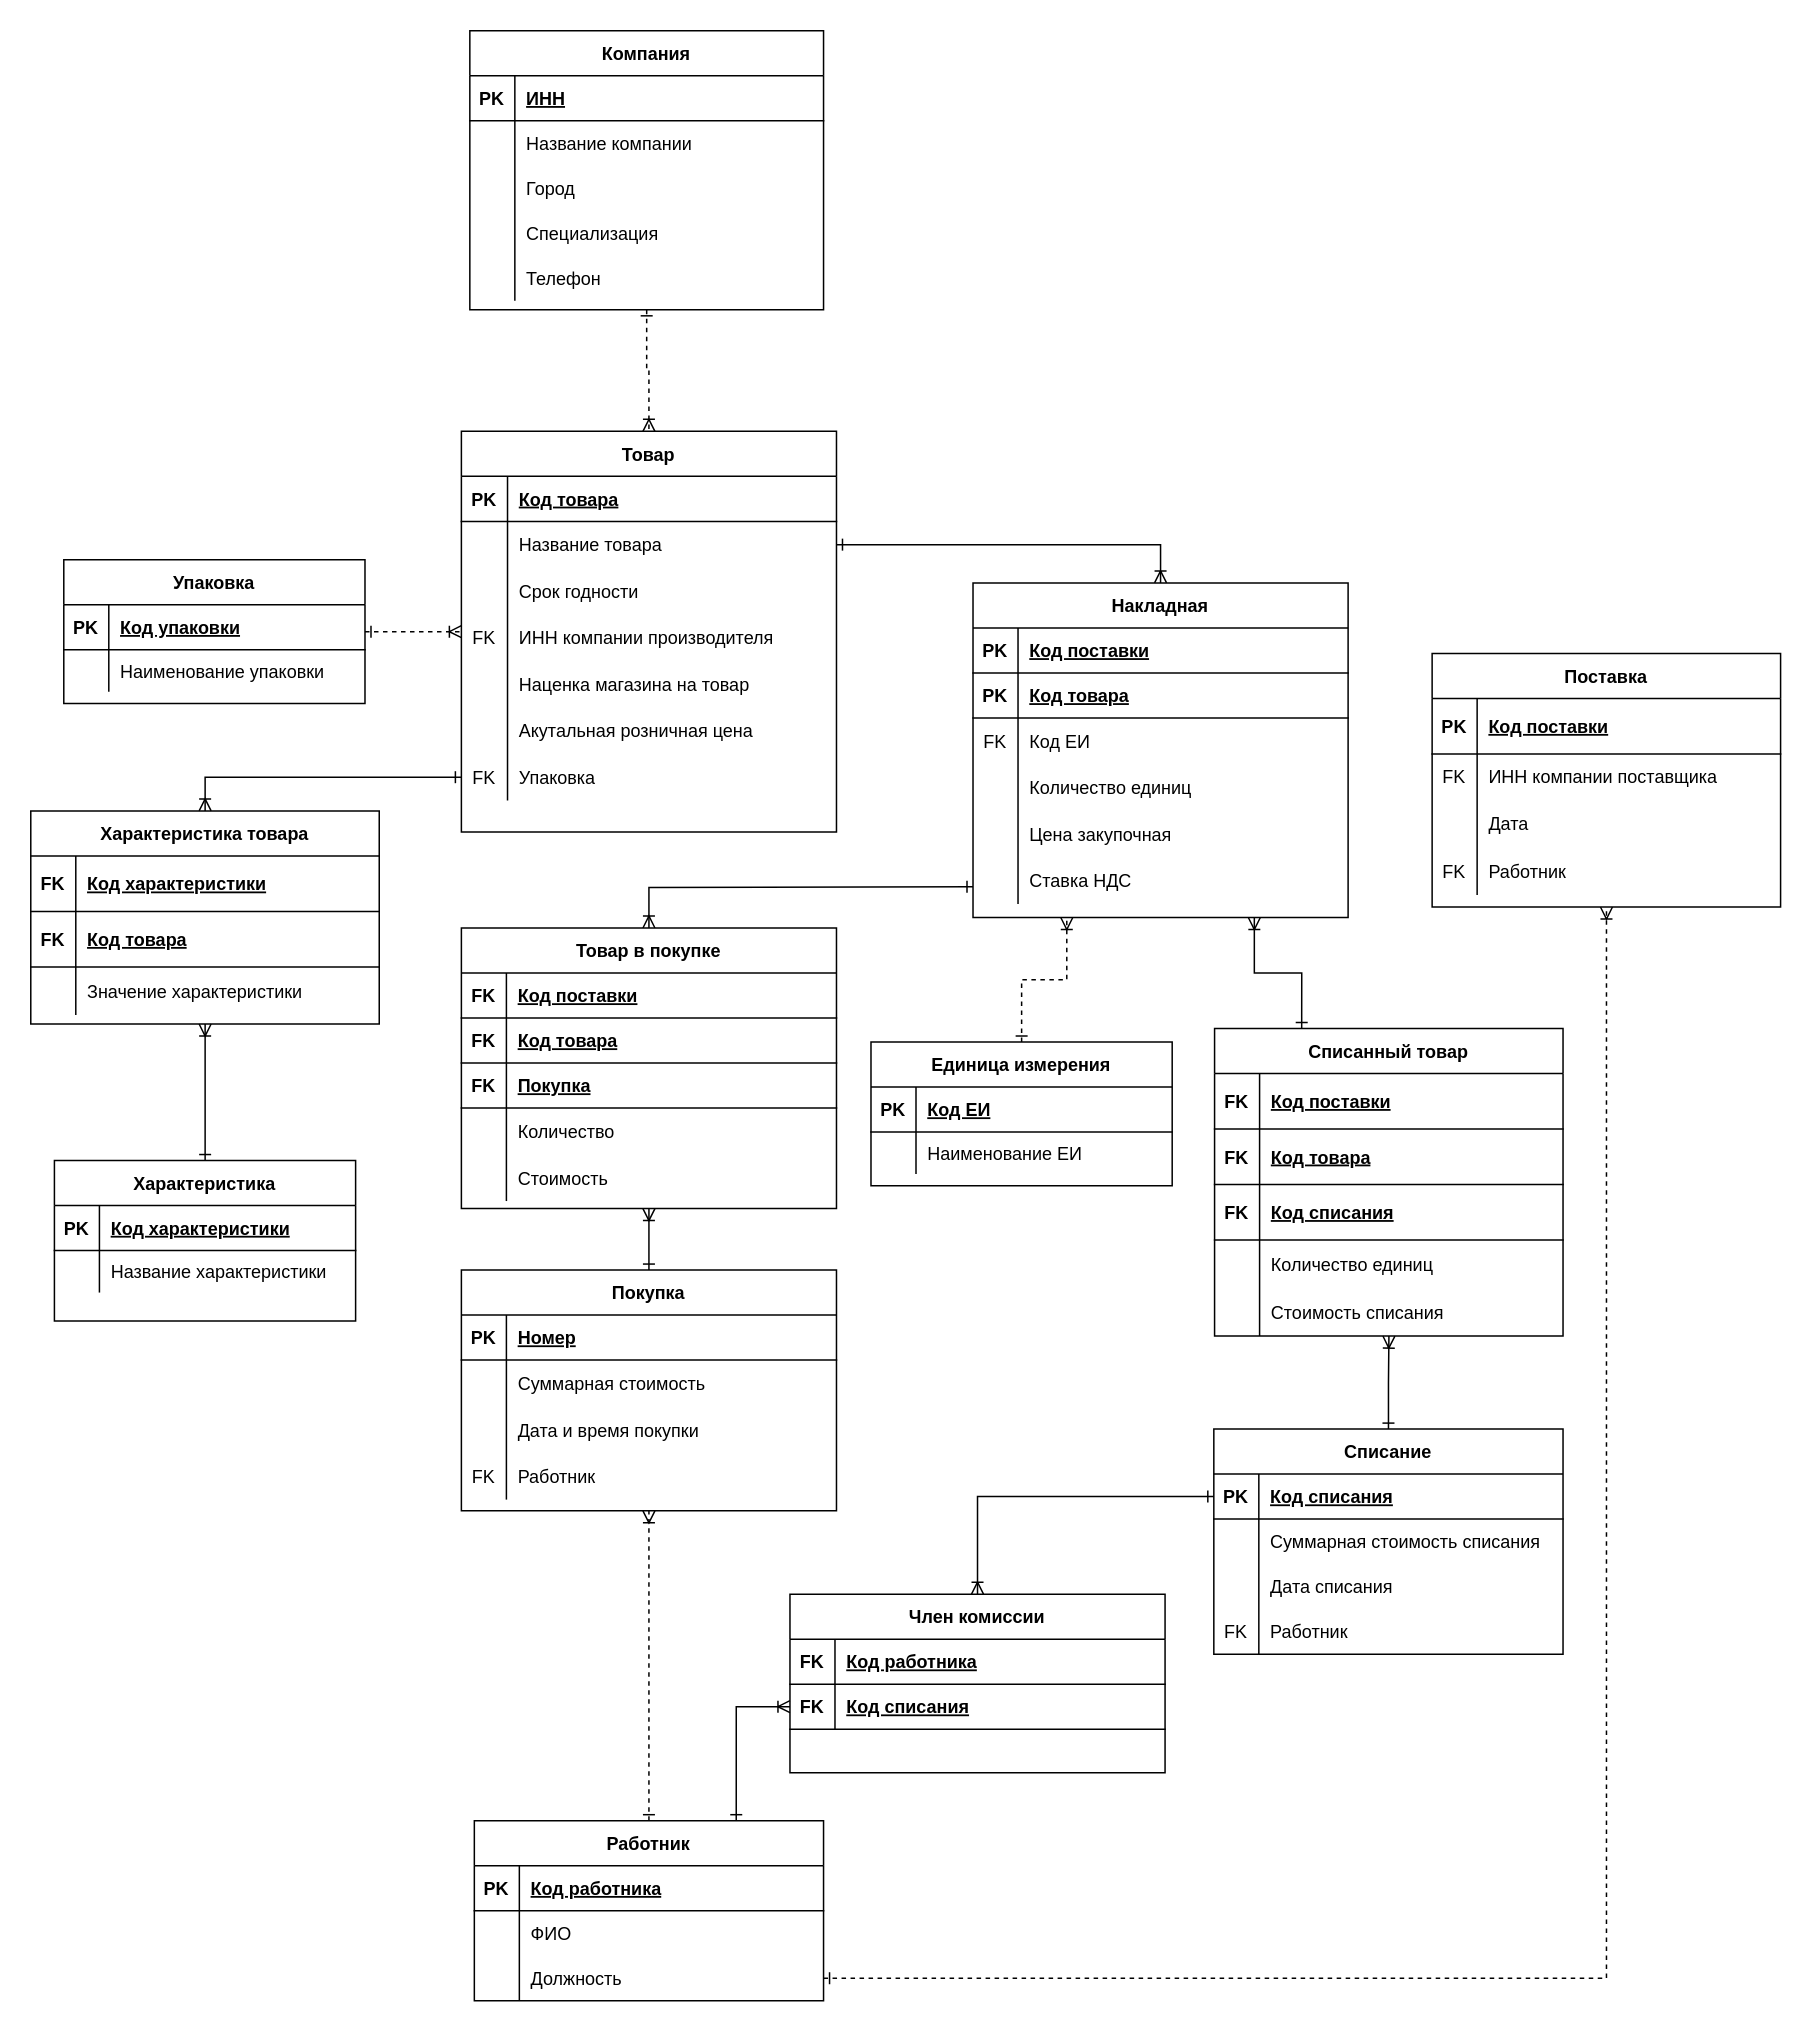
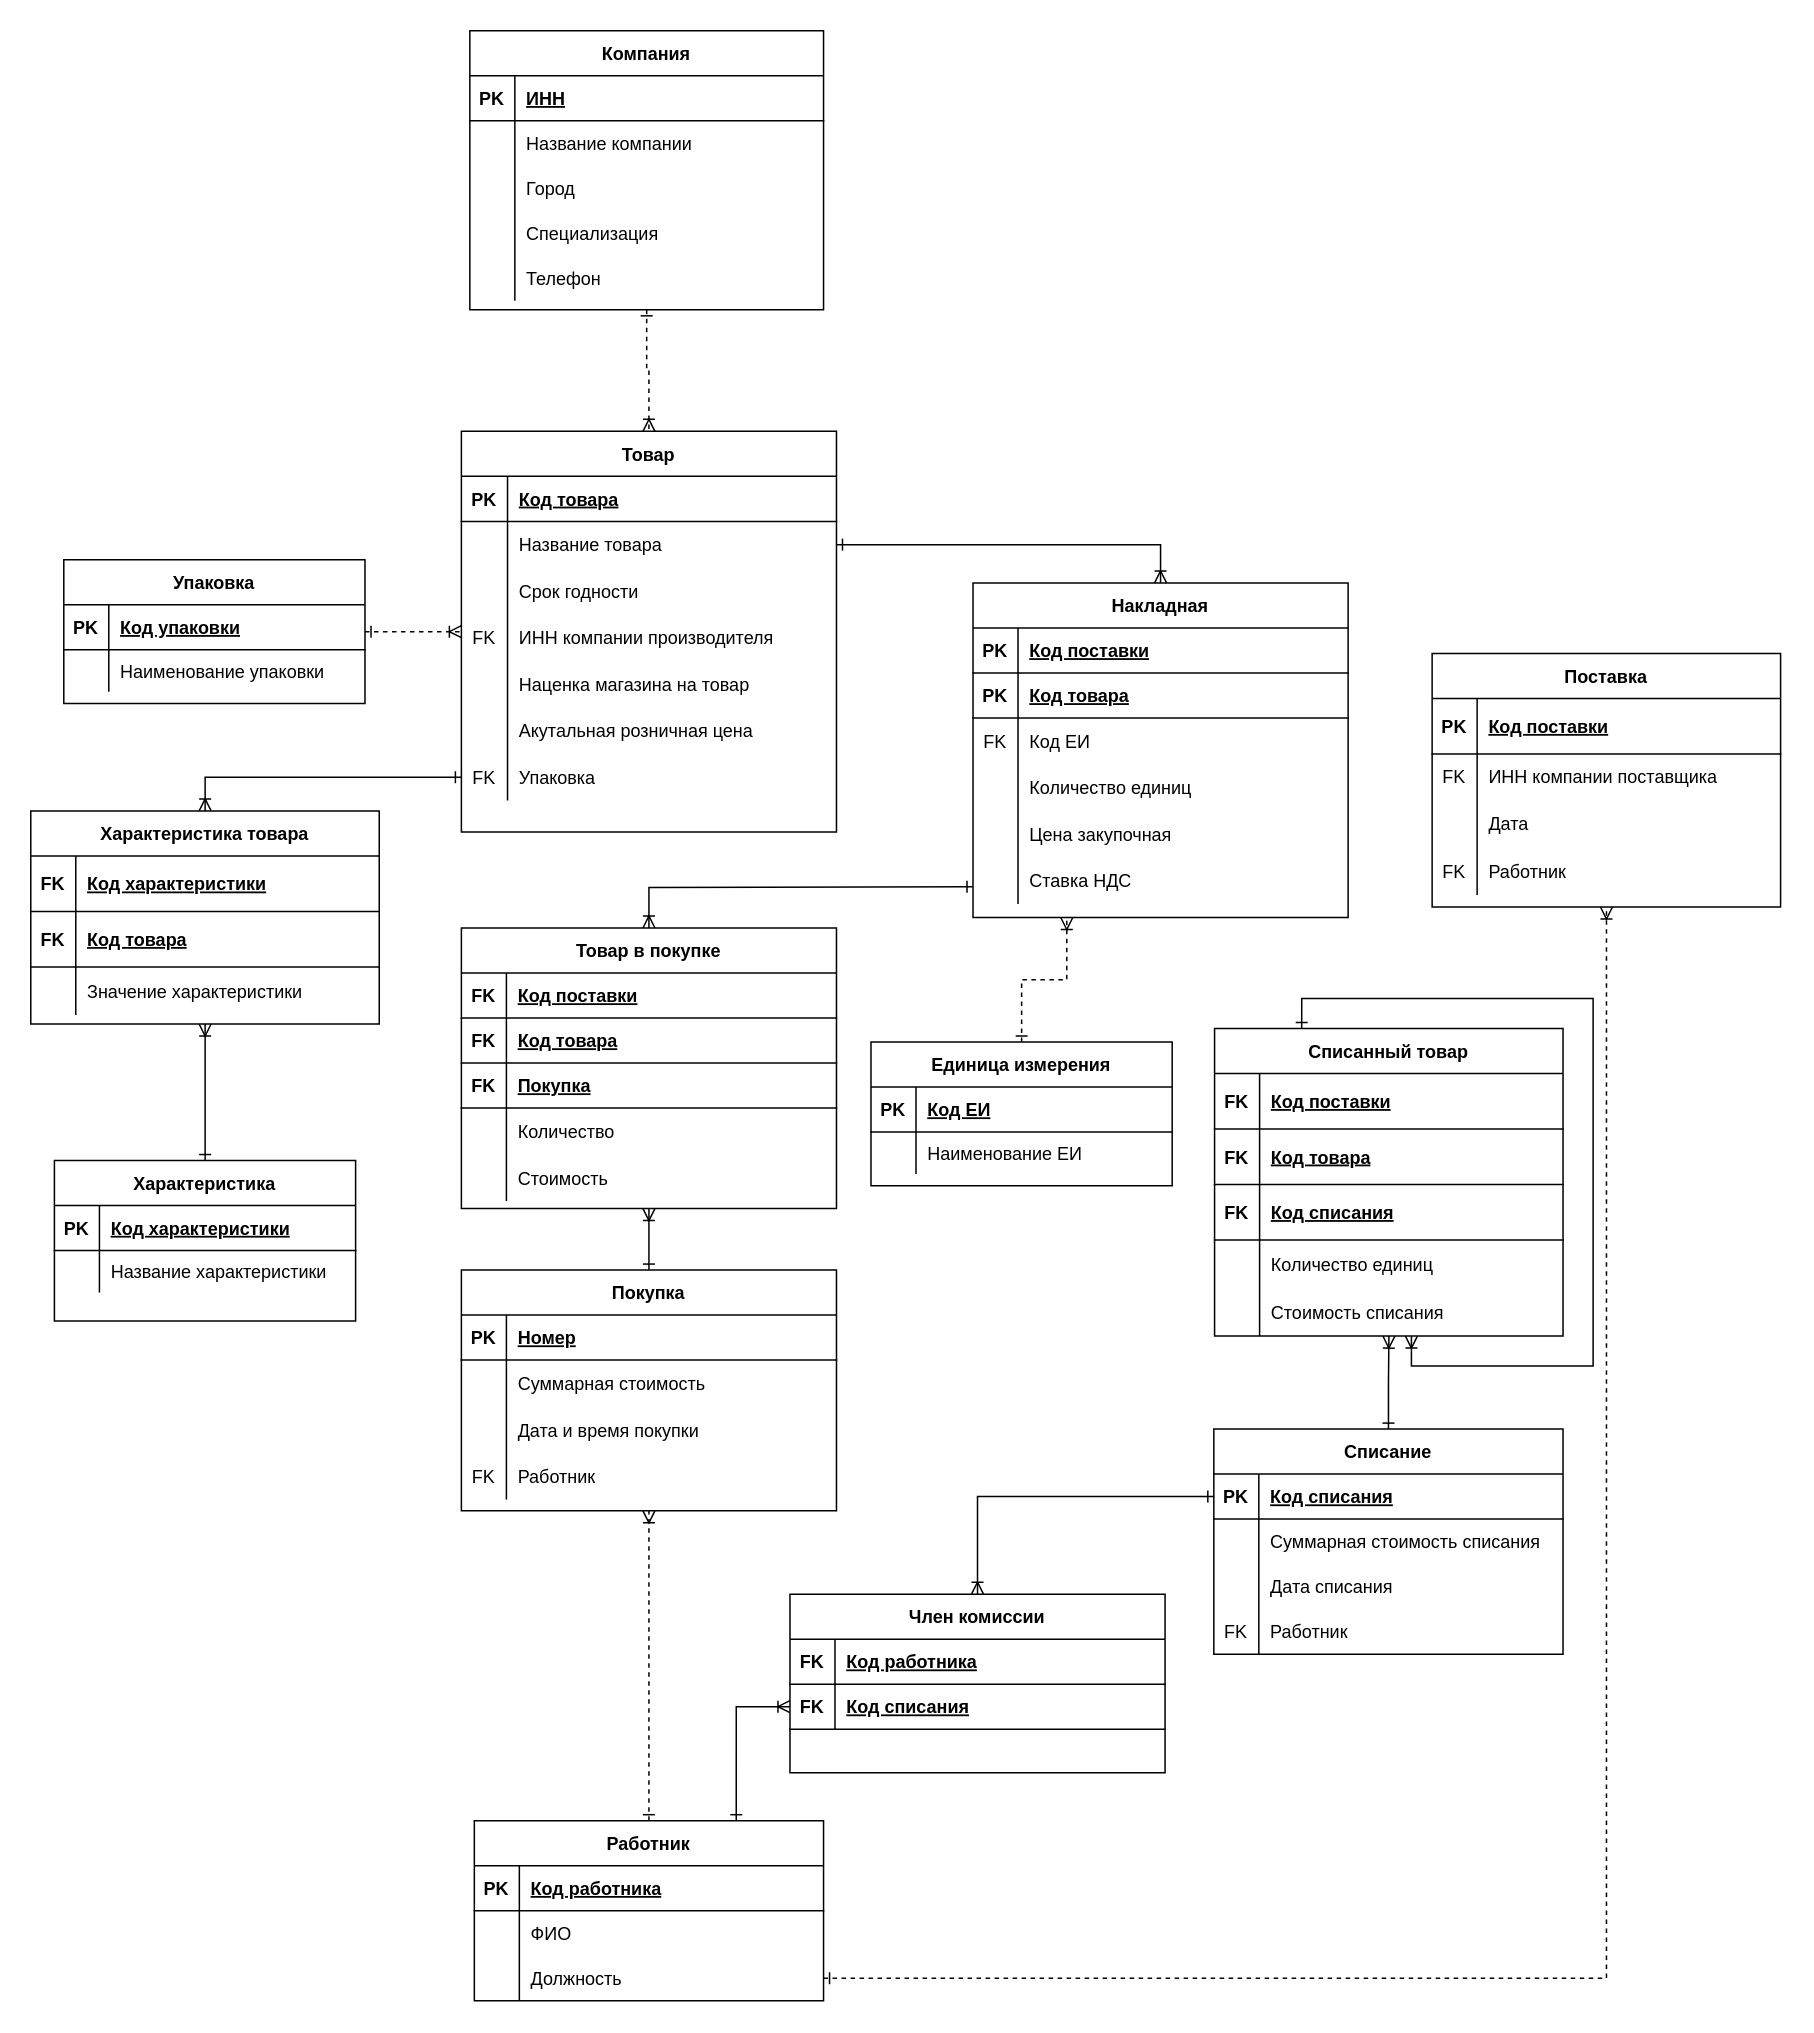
edge "Накладная" -- "Списанный товар": now "Стоимость списания" -- "Списанный товар"
